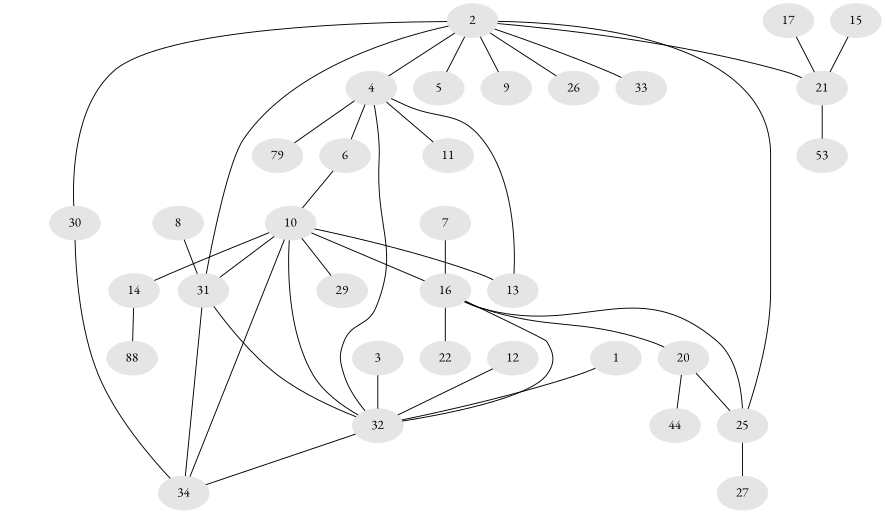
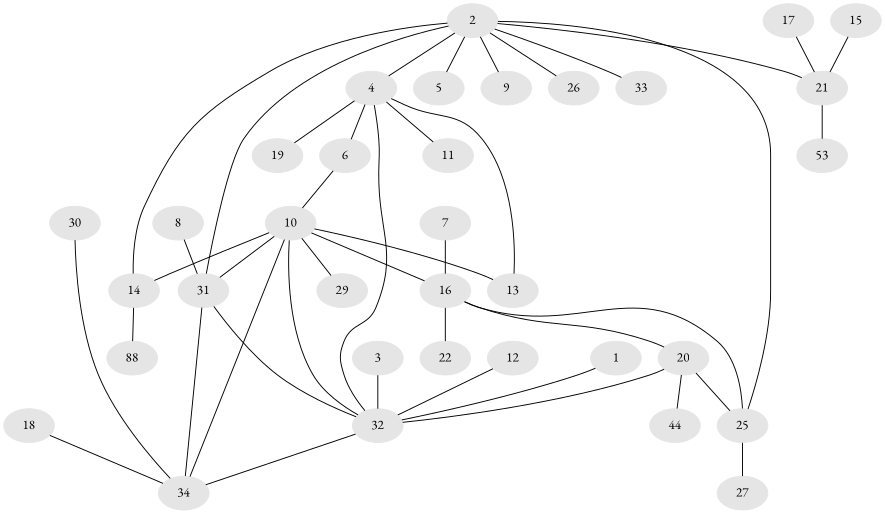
edge "2" -- "30": now "2" -- "14"
node "79": label "79" -> "19"
edge "16" -- "32": now "20" -- "32"
node "18": added
